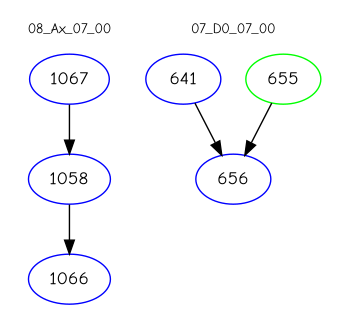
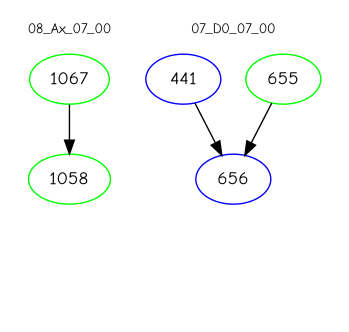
node "1067": color blue -> green
node "641": label "641" -> "441"
node "1058": color blue -> green
node "1066": removed
